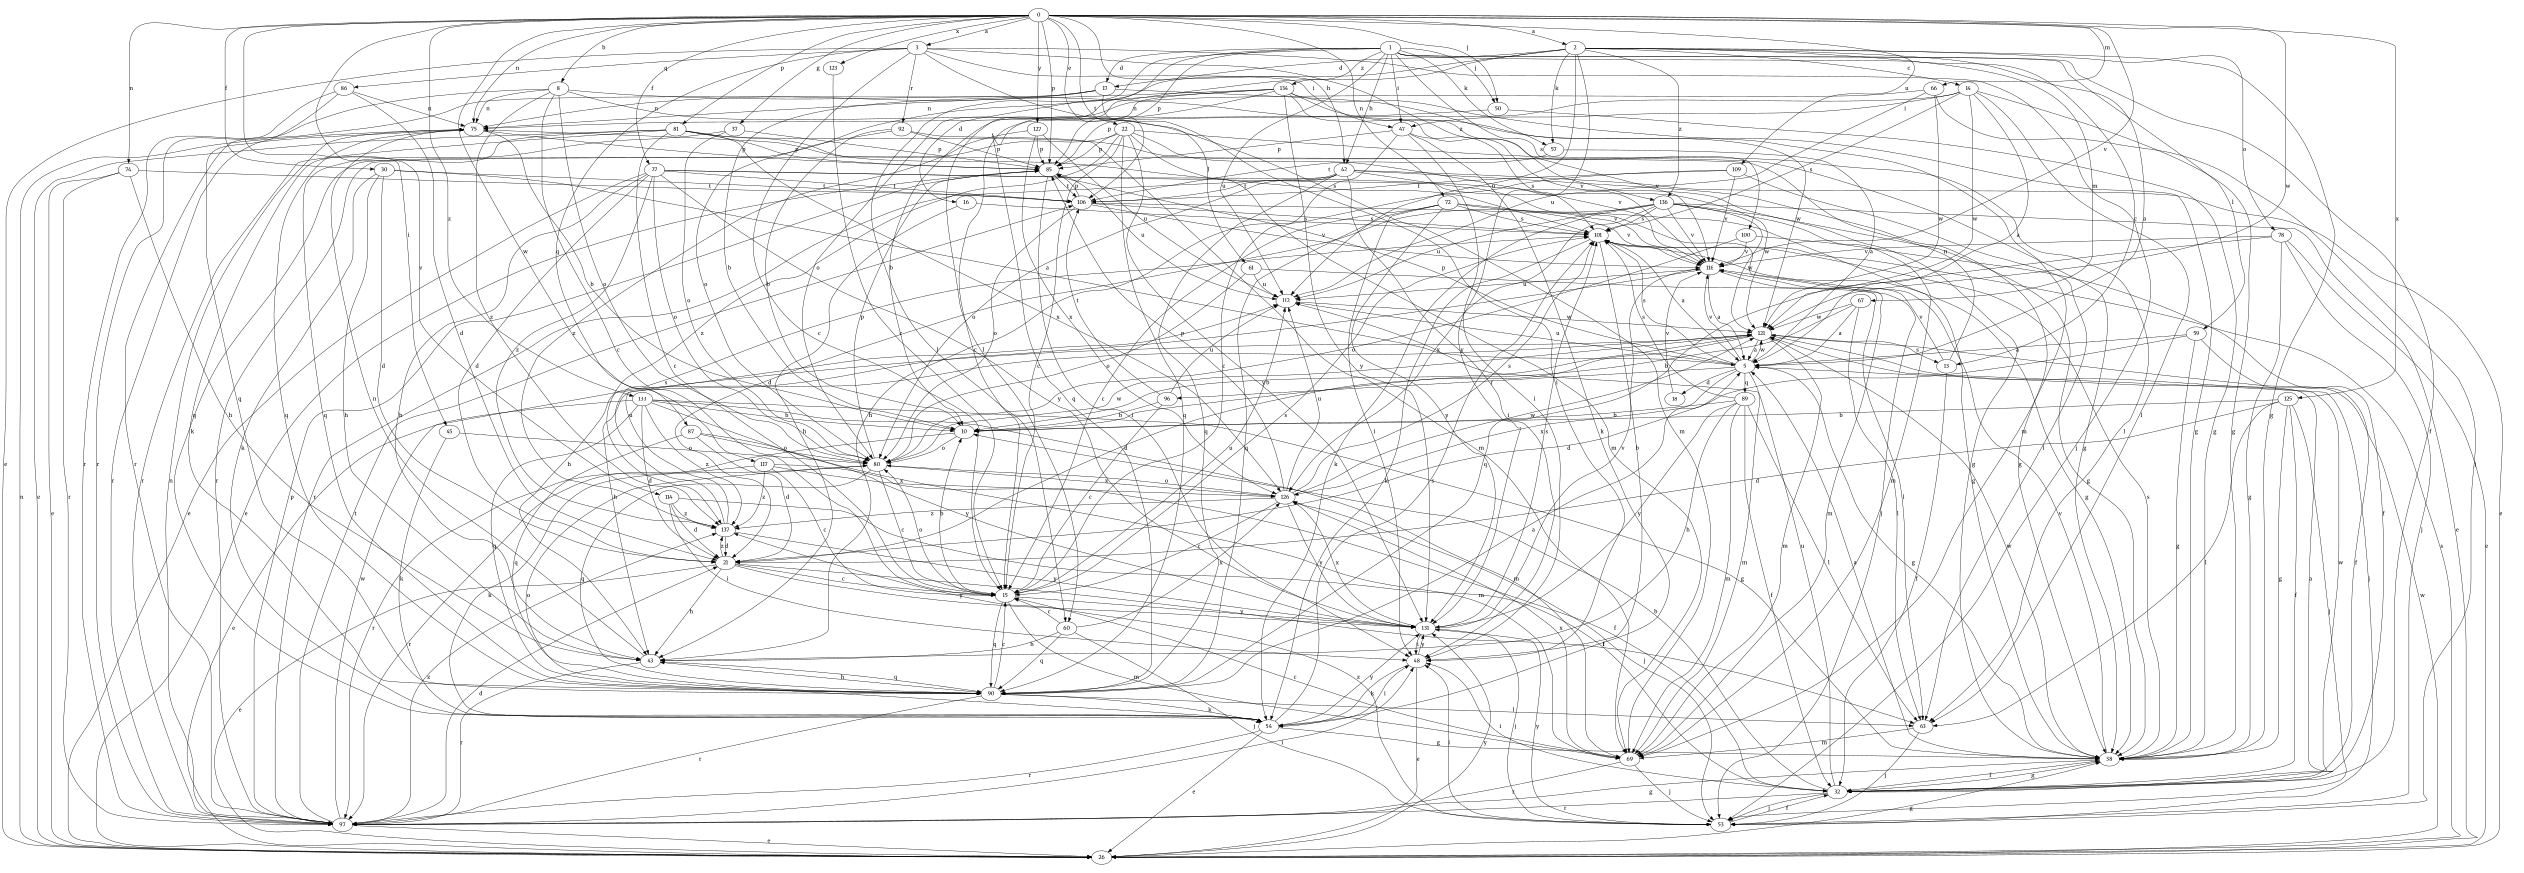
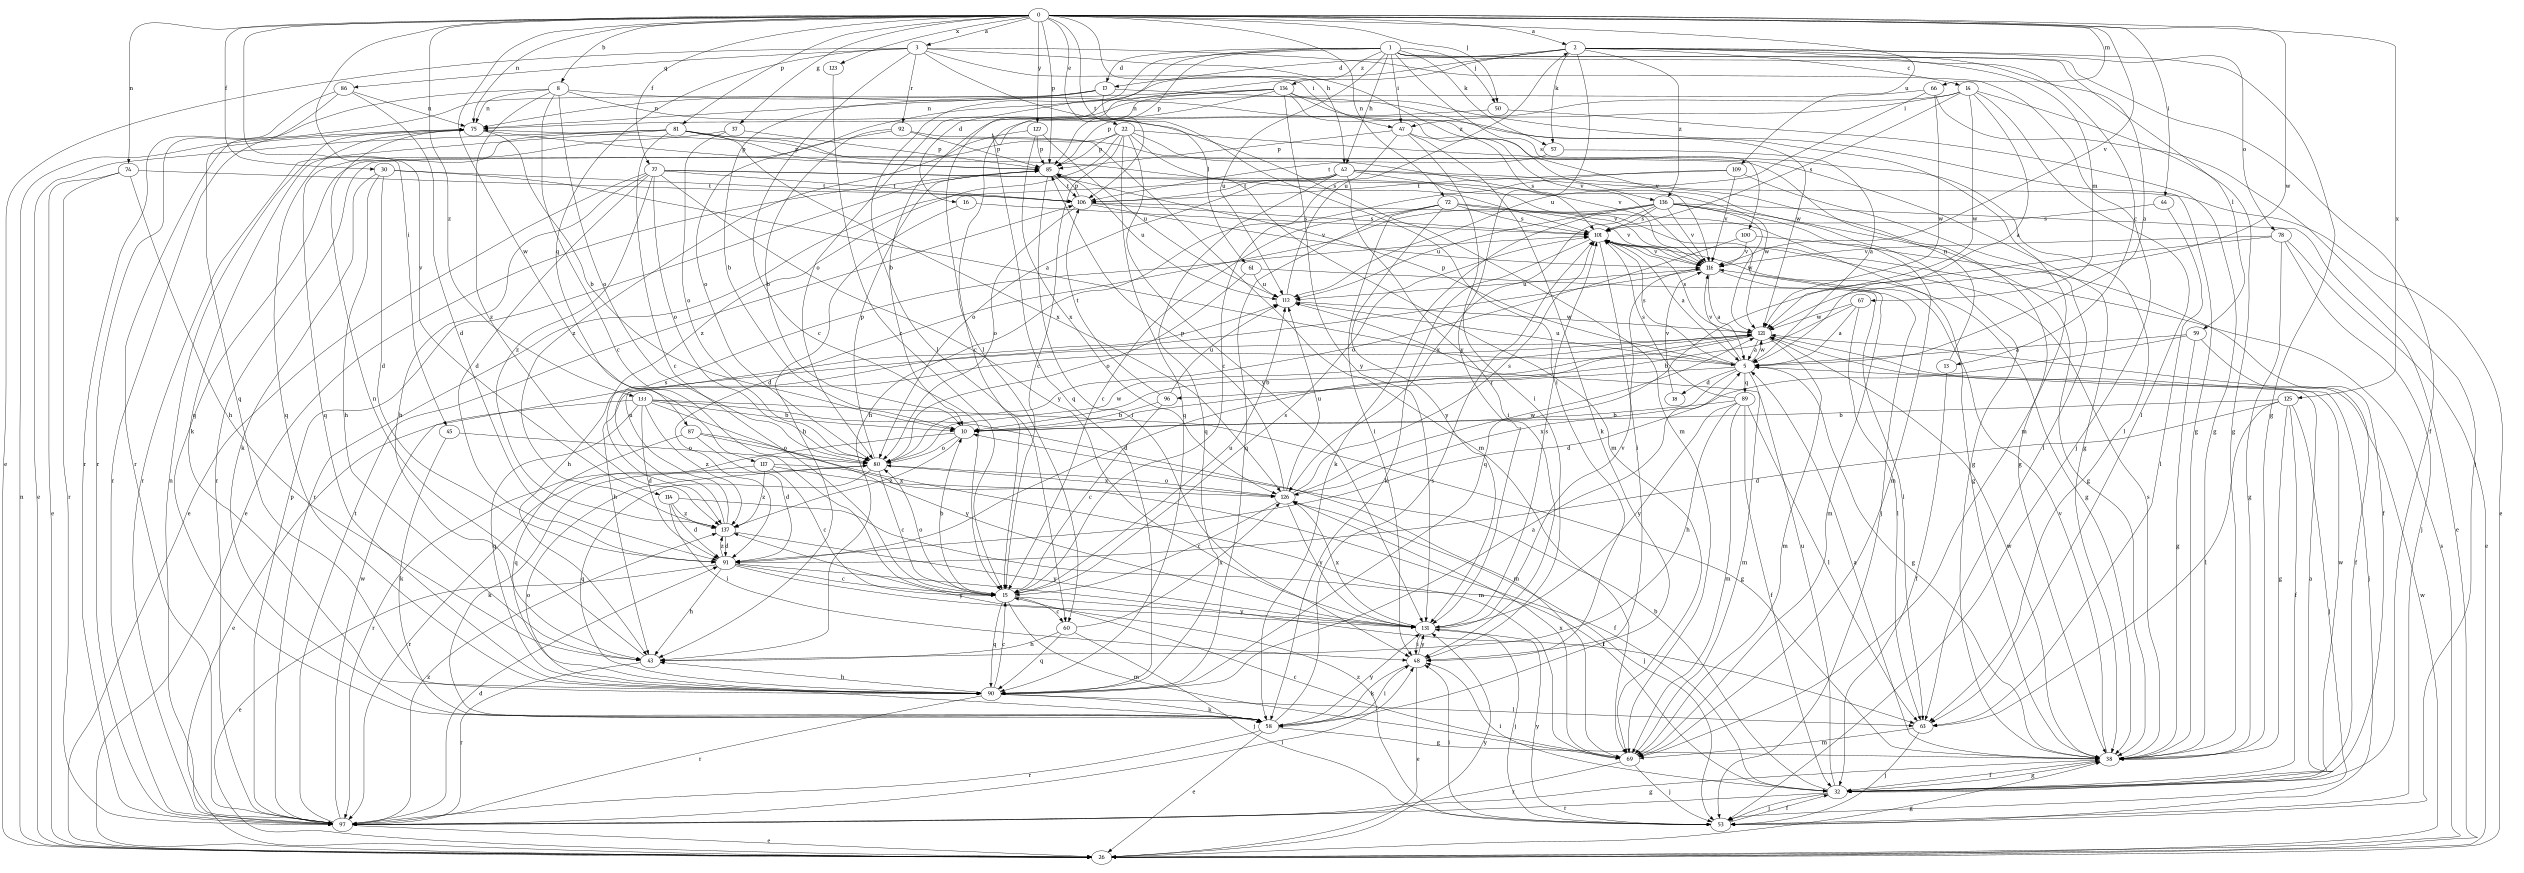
edge "2" -> "112": reversed
node "44": added
edge "13" -> "116": now "101" -> "116"
edge "121" -> "13": now "121" -> "101"
edge "101" -> "48": label "b" -> "i"
edge "126" -> "137": now "10" -> "137"
node "21": label "21" -> "91"
edge "60" -> "15": reversed
edge "43" -> "90": removed, label "q"
node "54": label "54" -> "58"
